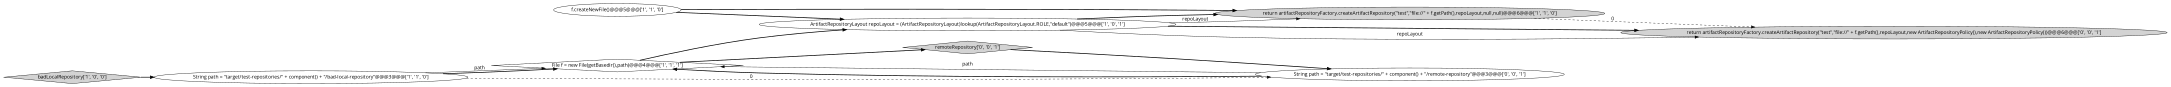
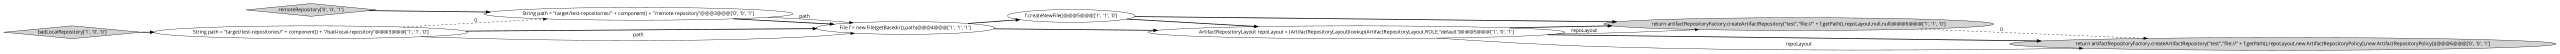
edge "File f = new File(getBasedir(),path)@@@4@@@['1', '1', '1']" -> "remoteRepository['0', '0', '1']": now "File f = new File(getBasedir(),path)@@@4@@@['1', '1', '1']" -> "f.createNewFile()@@@5@@@['1', '1', '0']"
node "File f = new File(getBasedir(),path)@@@4@@@['1', '1', '1']": shape diamond -> ellipse
